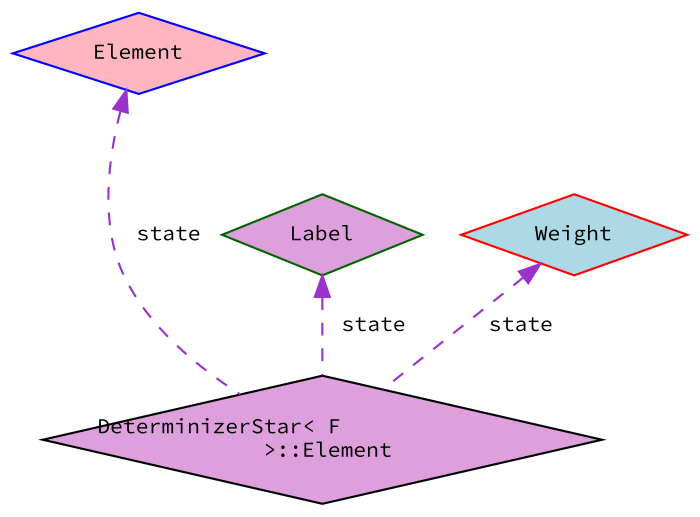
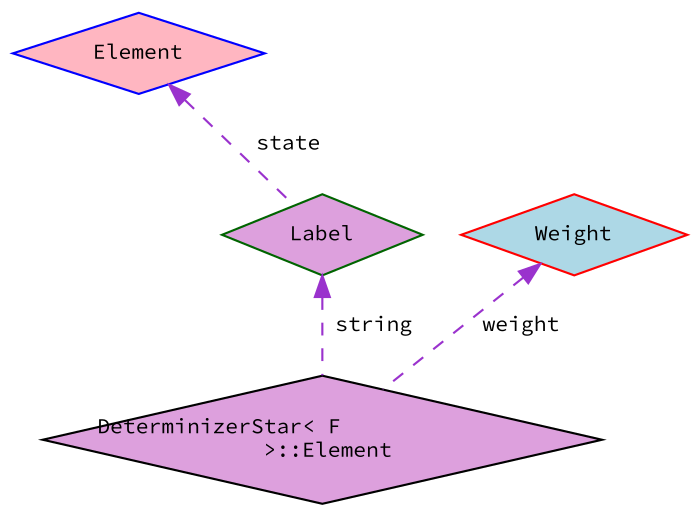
edge "DeterminizerStar< F >::Element" -> "Element": now "Label" -> "Element"
edge "DeterminizerStar< F >::Element" -> "Label": label " state" -> " string"
edge "DeterminizerStar< F >::Element" -> "Weight": label " state" -> " weight"
